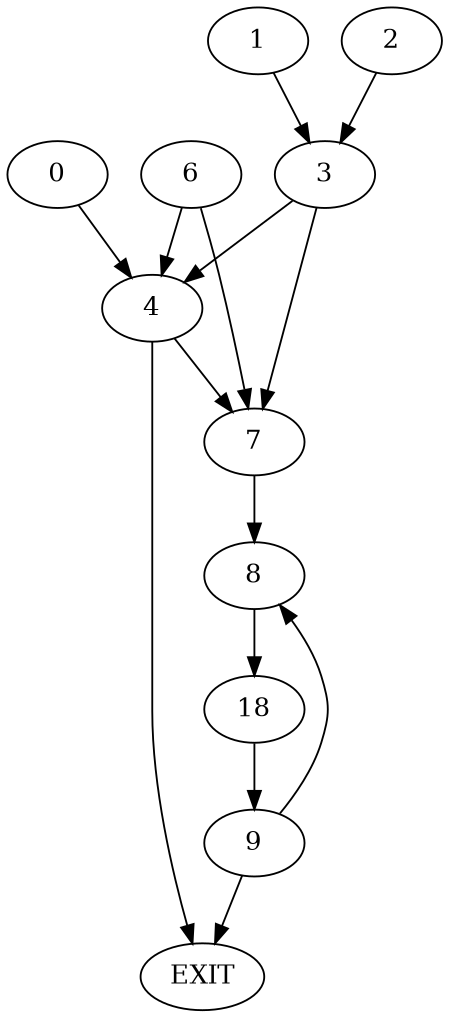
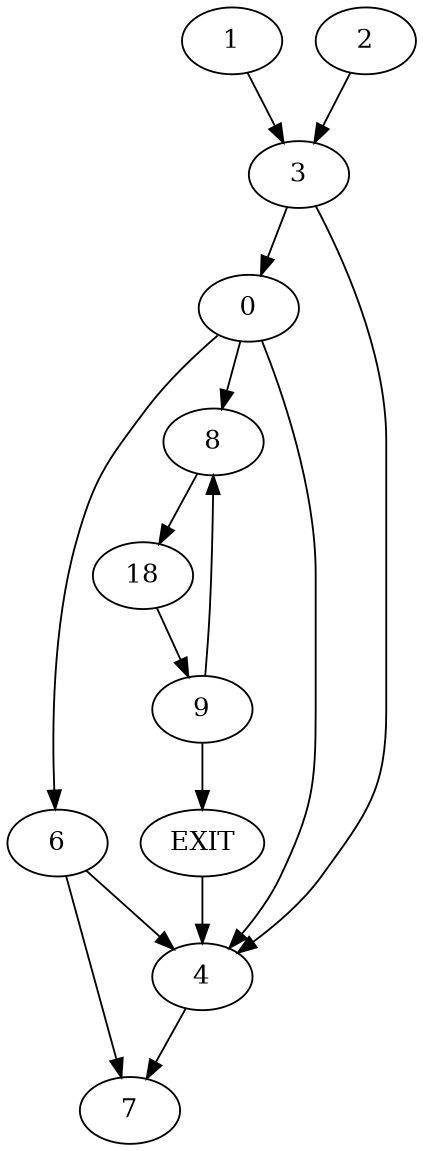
edge "3" -> "7": now "3" -> "0"
edge "7" -> "8": now "0" -> "8"
edge "0" -> "6": added
edge "4" -> "EXIT": reversed
